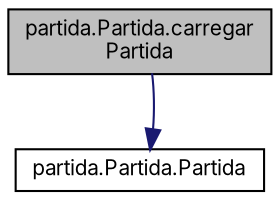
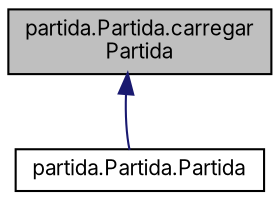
edge "partida.Partida.carregar Partida" -> "partida.Partida.Partida": reversed
